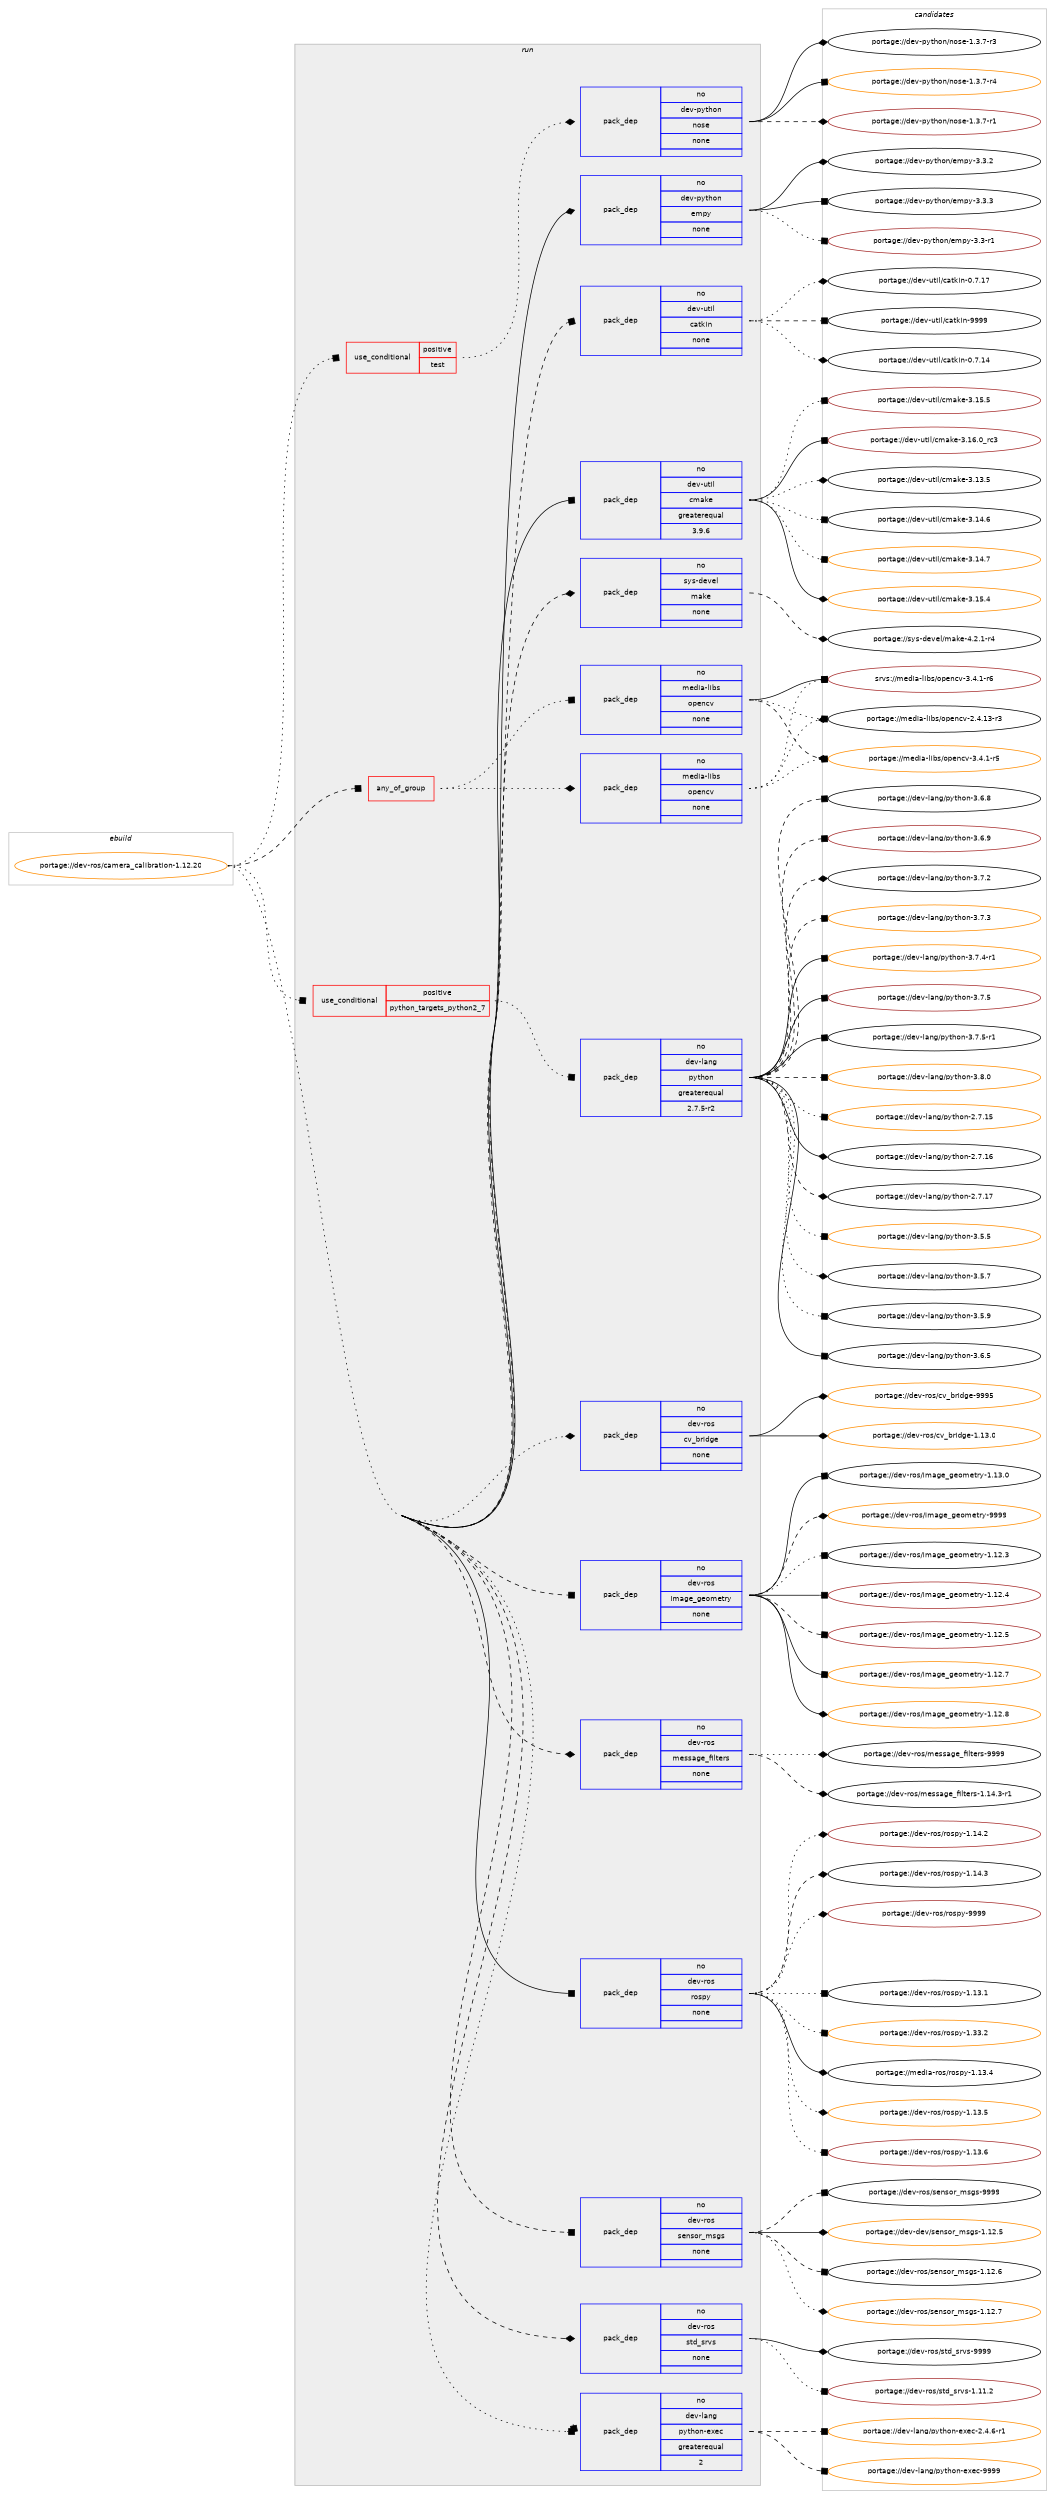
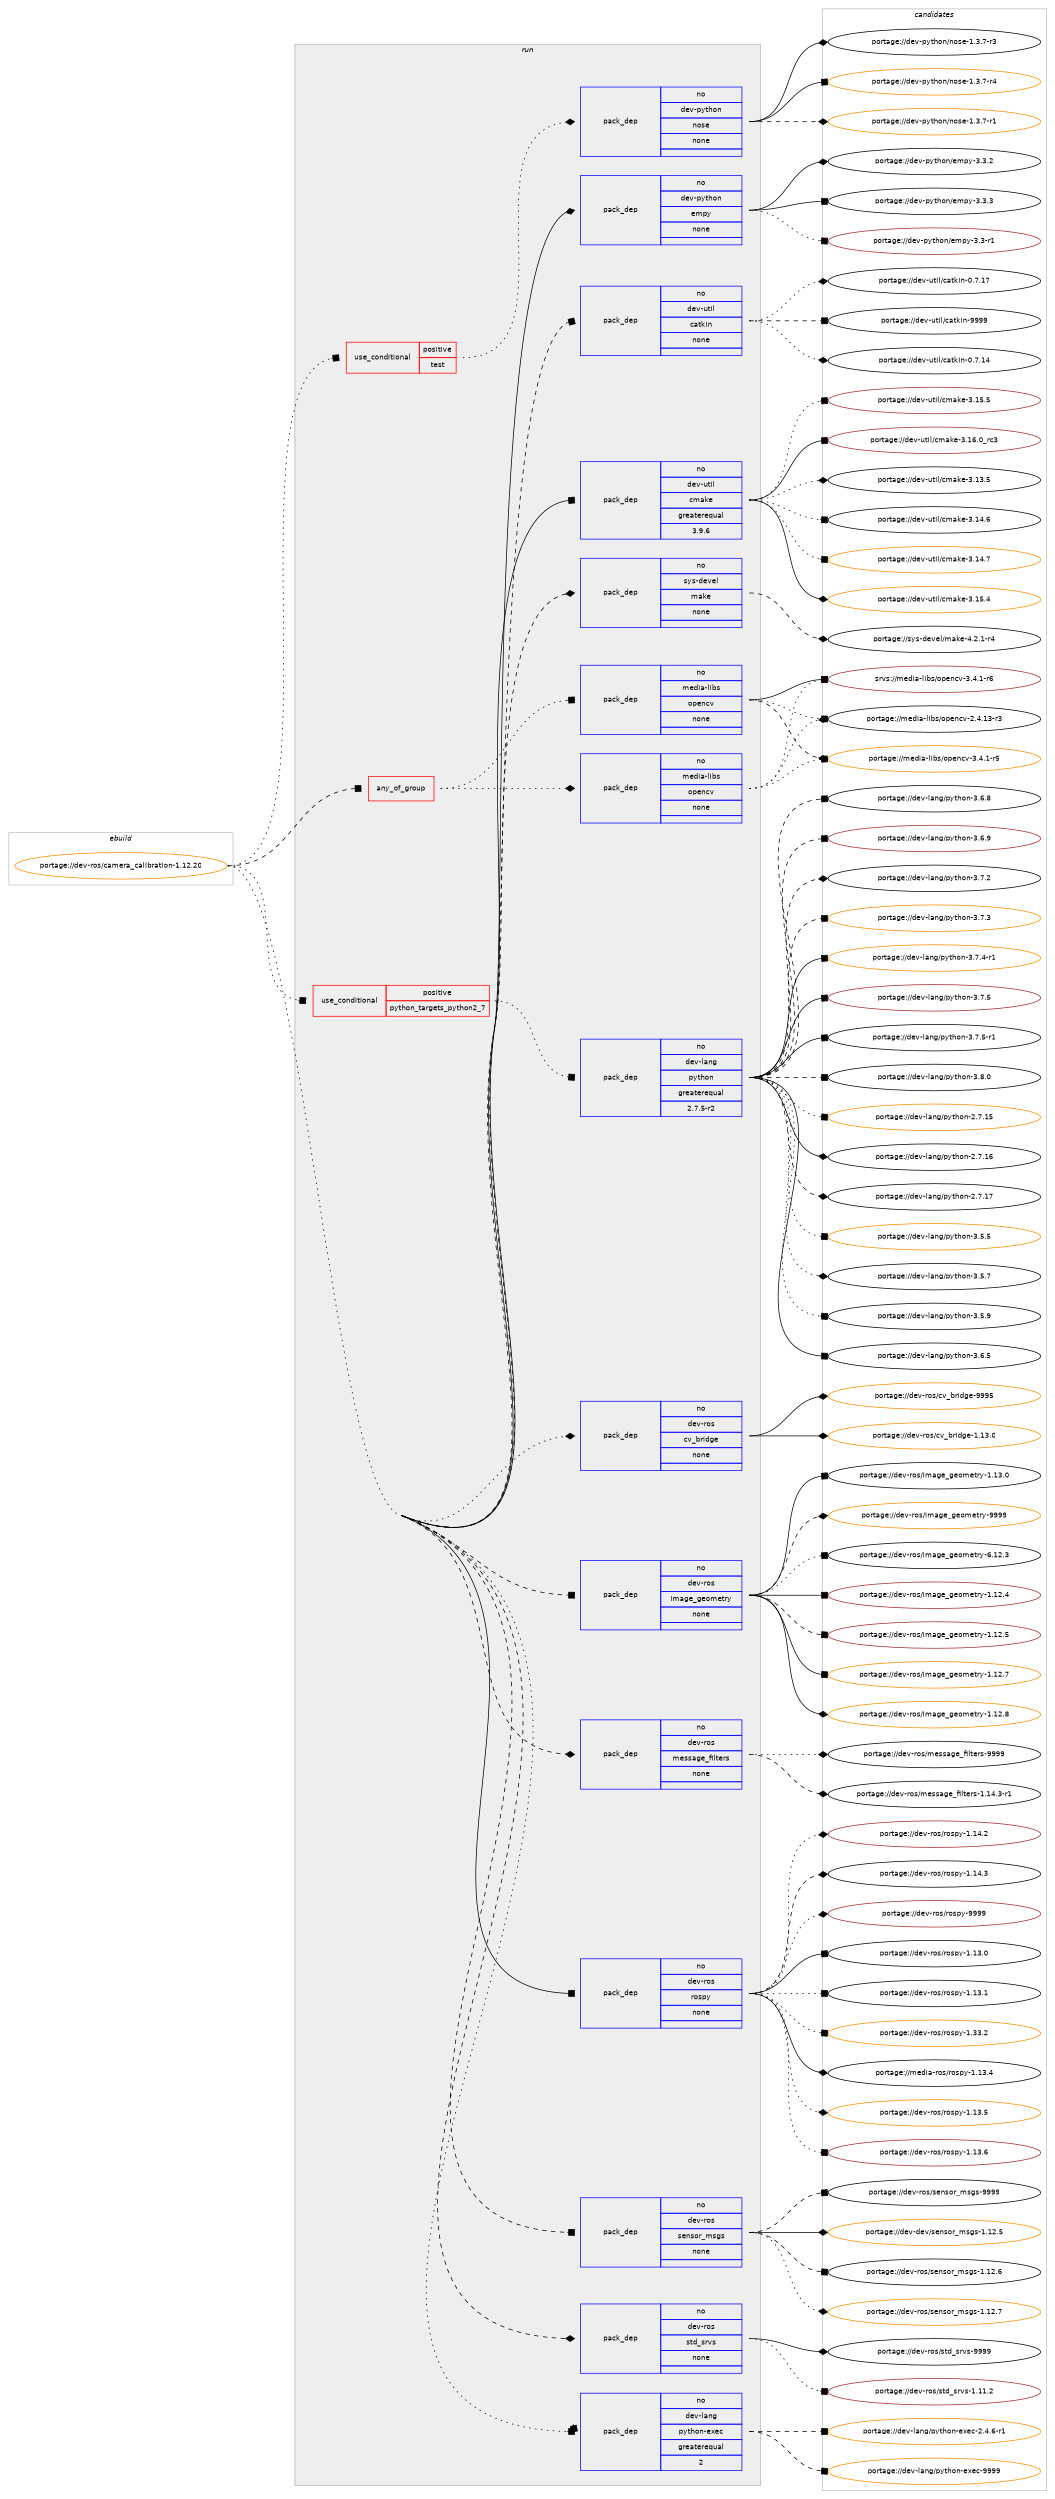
node "portage://dev-python/nose-1.3.7-r1": color brown -> darkorange
node "portage://dev-lang/python-3.8.0": color darkorange -> black
node "portage://dev-ros/image_geometry-1.12.3": label "portage://dev-ros/image_geometry-1.12.3" -> "portage://dev-ros/image_geometry-6.12.3"
node "portage://dev-ros/rospy-1.13.0": added
